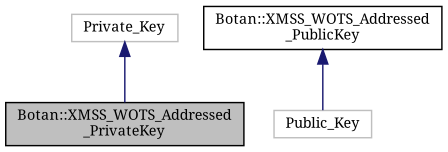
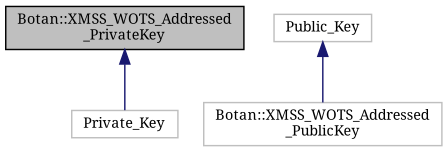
node "Botan::XMSS_WOTS_Addressed _PublicKey": color black -> grey75
edge "Botan::XMSS_WOTS_Addressed _PrivateKey" -> "Private_Key": reversed
edge "Public_Key" -> "Botan::XMSS_WOTS_Addressed _PublicKey": reversed
